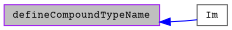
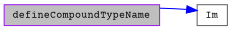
edge "Im" -> "defineCompoundTypeName": reversed
